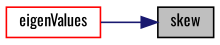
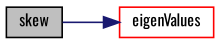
edge "eigenValues" -> "skew": reversed
